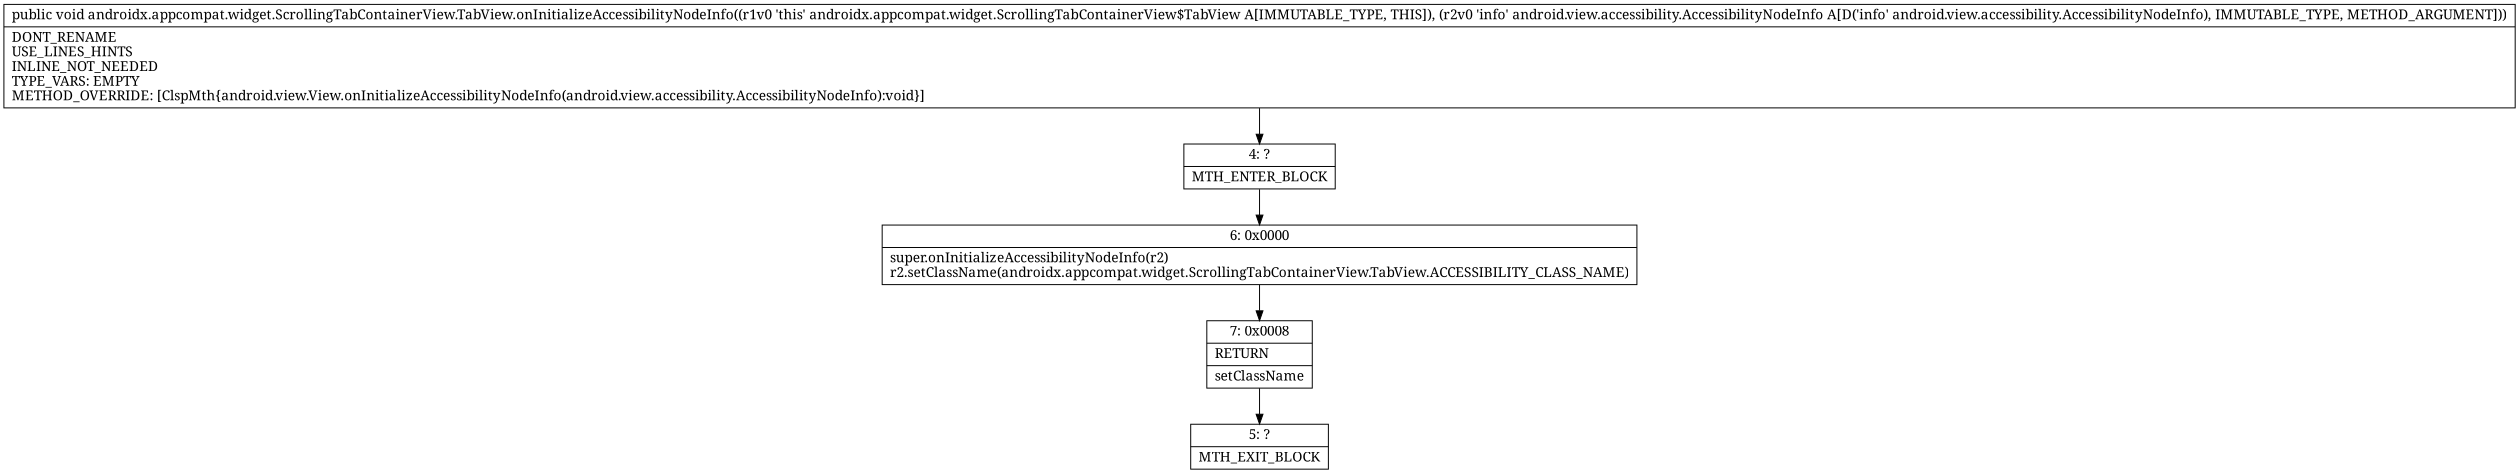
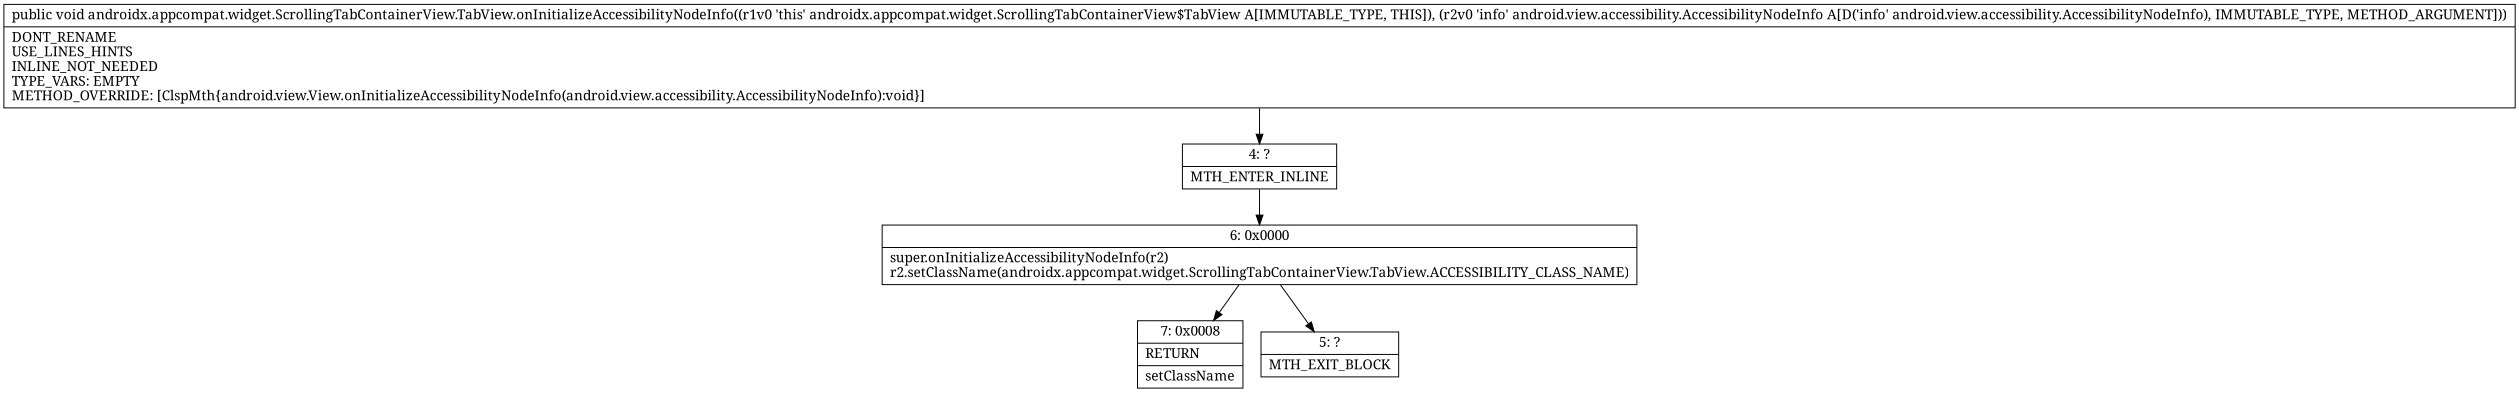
node "4: ?": text "MTH_ENTER_BLOCK" -> "MTH_ENTER_INLINE"
edge "7: 0x0008" -> "5: ?": now "6: 0x0000" -> "5: ?"
